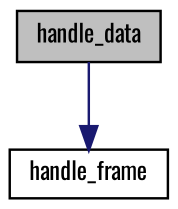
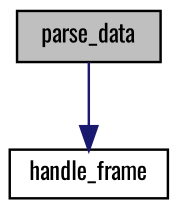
node "handle_data": label "handle_data" -> "parse_data"
